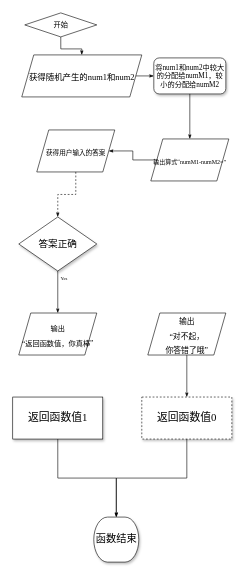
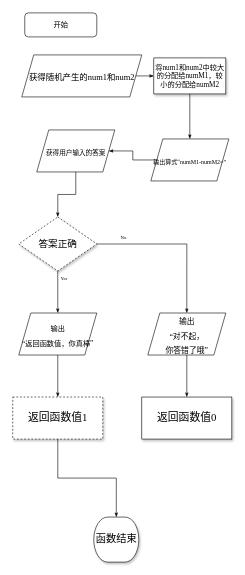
node "开始": shape diamond -> rounded rectangle
edge "开始" -> "获得随机产生的num1和num2": removed
node "将num1和num2中较大的分配给numM1，较小的分配给numM2": shape rounded rectangle -> rectangle
edge "获得用户输入的答案" -> "答案正确": style dashed -> solid
node "答案正确": style solid -> dashed
edge "答案正确" -> "输出 “对不起， 你答错了哦”": added, label "No"
edge "输出 “返回函数值，你真棒”" -> "返回函数值1": added
node "返回函数值1": style solid -> dashed
node "返回函数值0": style dashed -> solid
edge "返回函数值0" -> "函数结束": removed
